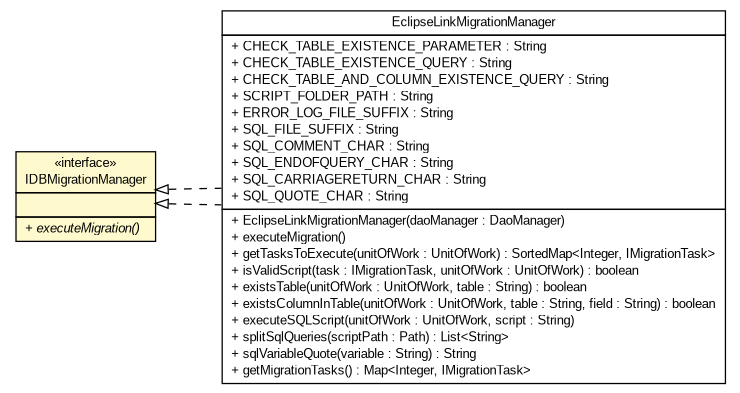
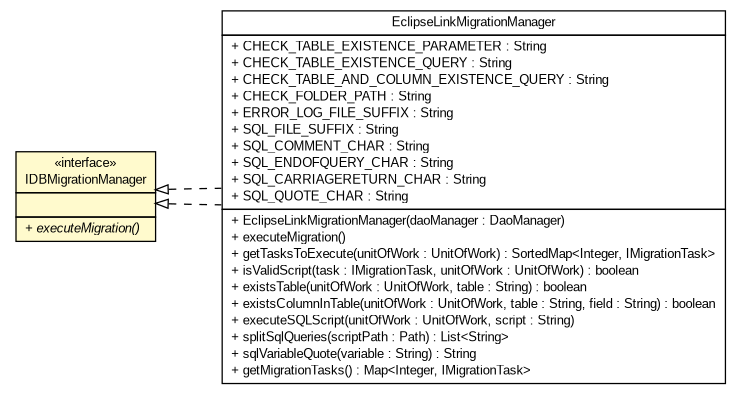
node "EclipseLinkMigrationManager": text "+ SCRIPT_FOLDER_PATH : String" -> "+ CHECK_FOLDER_PATH : String"
